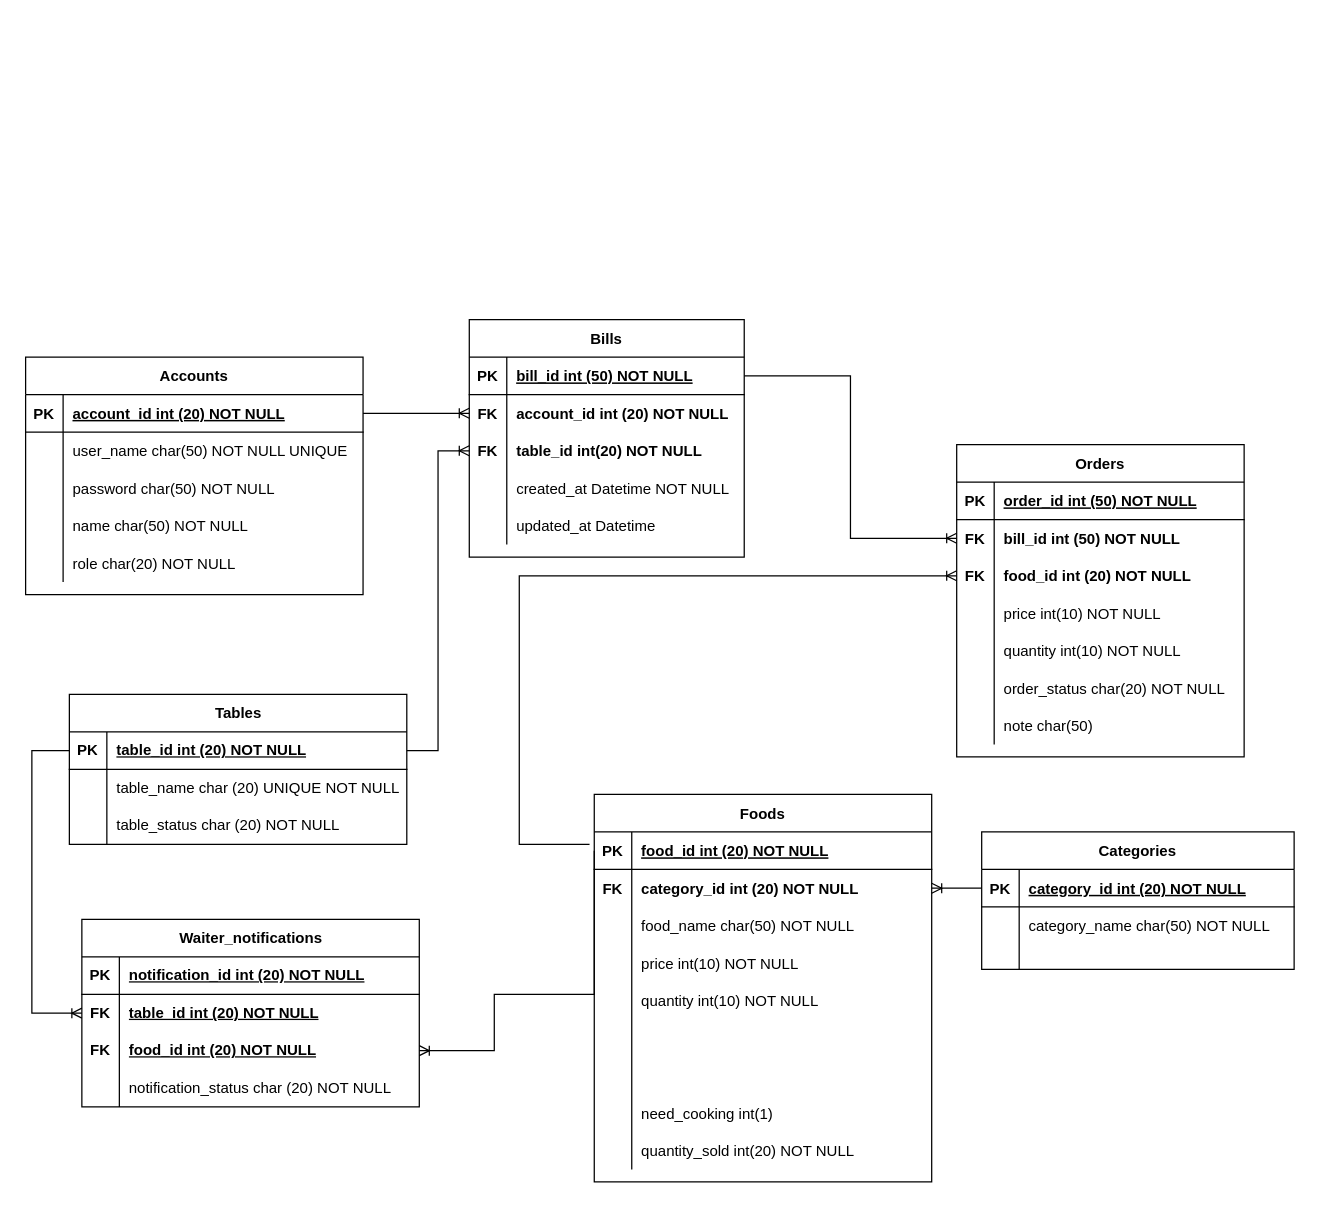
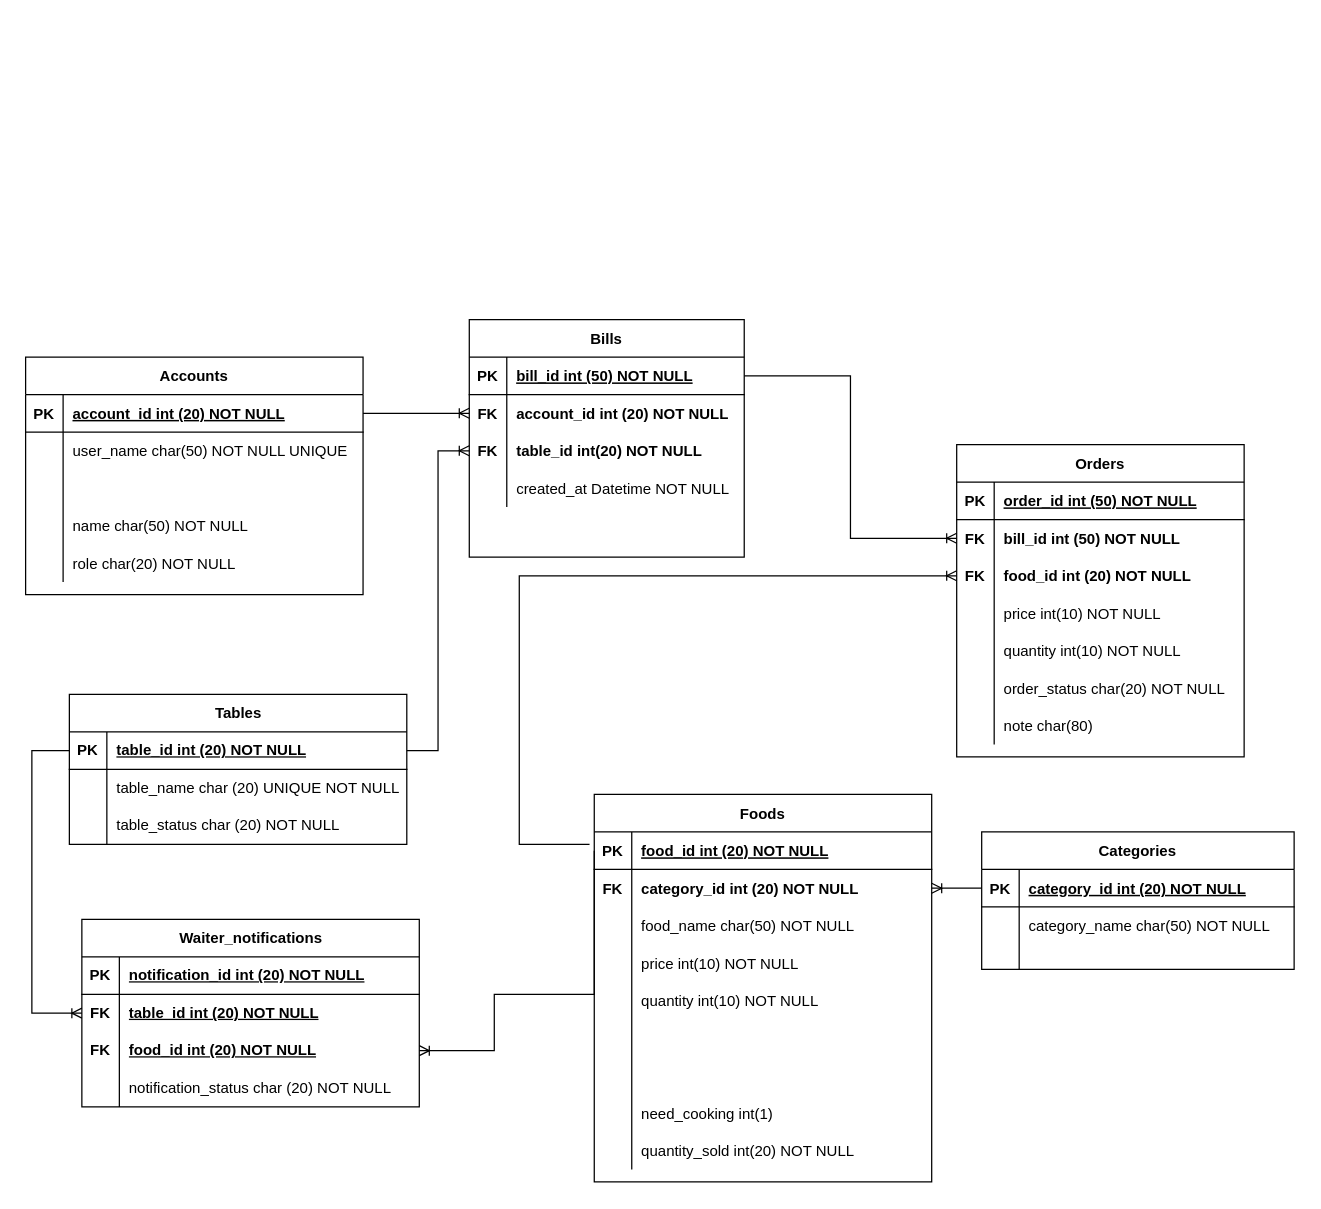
node "password char(50) NOT NULL": removed
node "updated_at Datetime": removed
node "note char(50)": label "note char(50)" -> "note char(80)"
